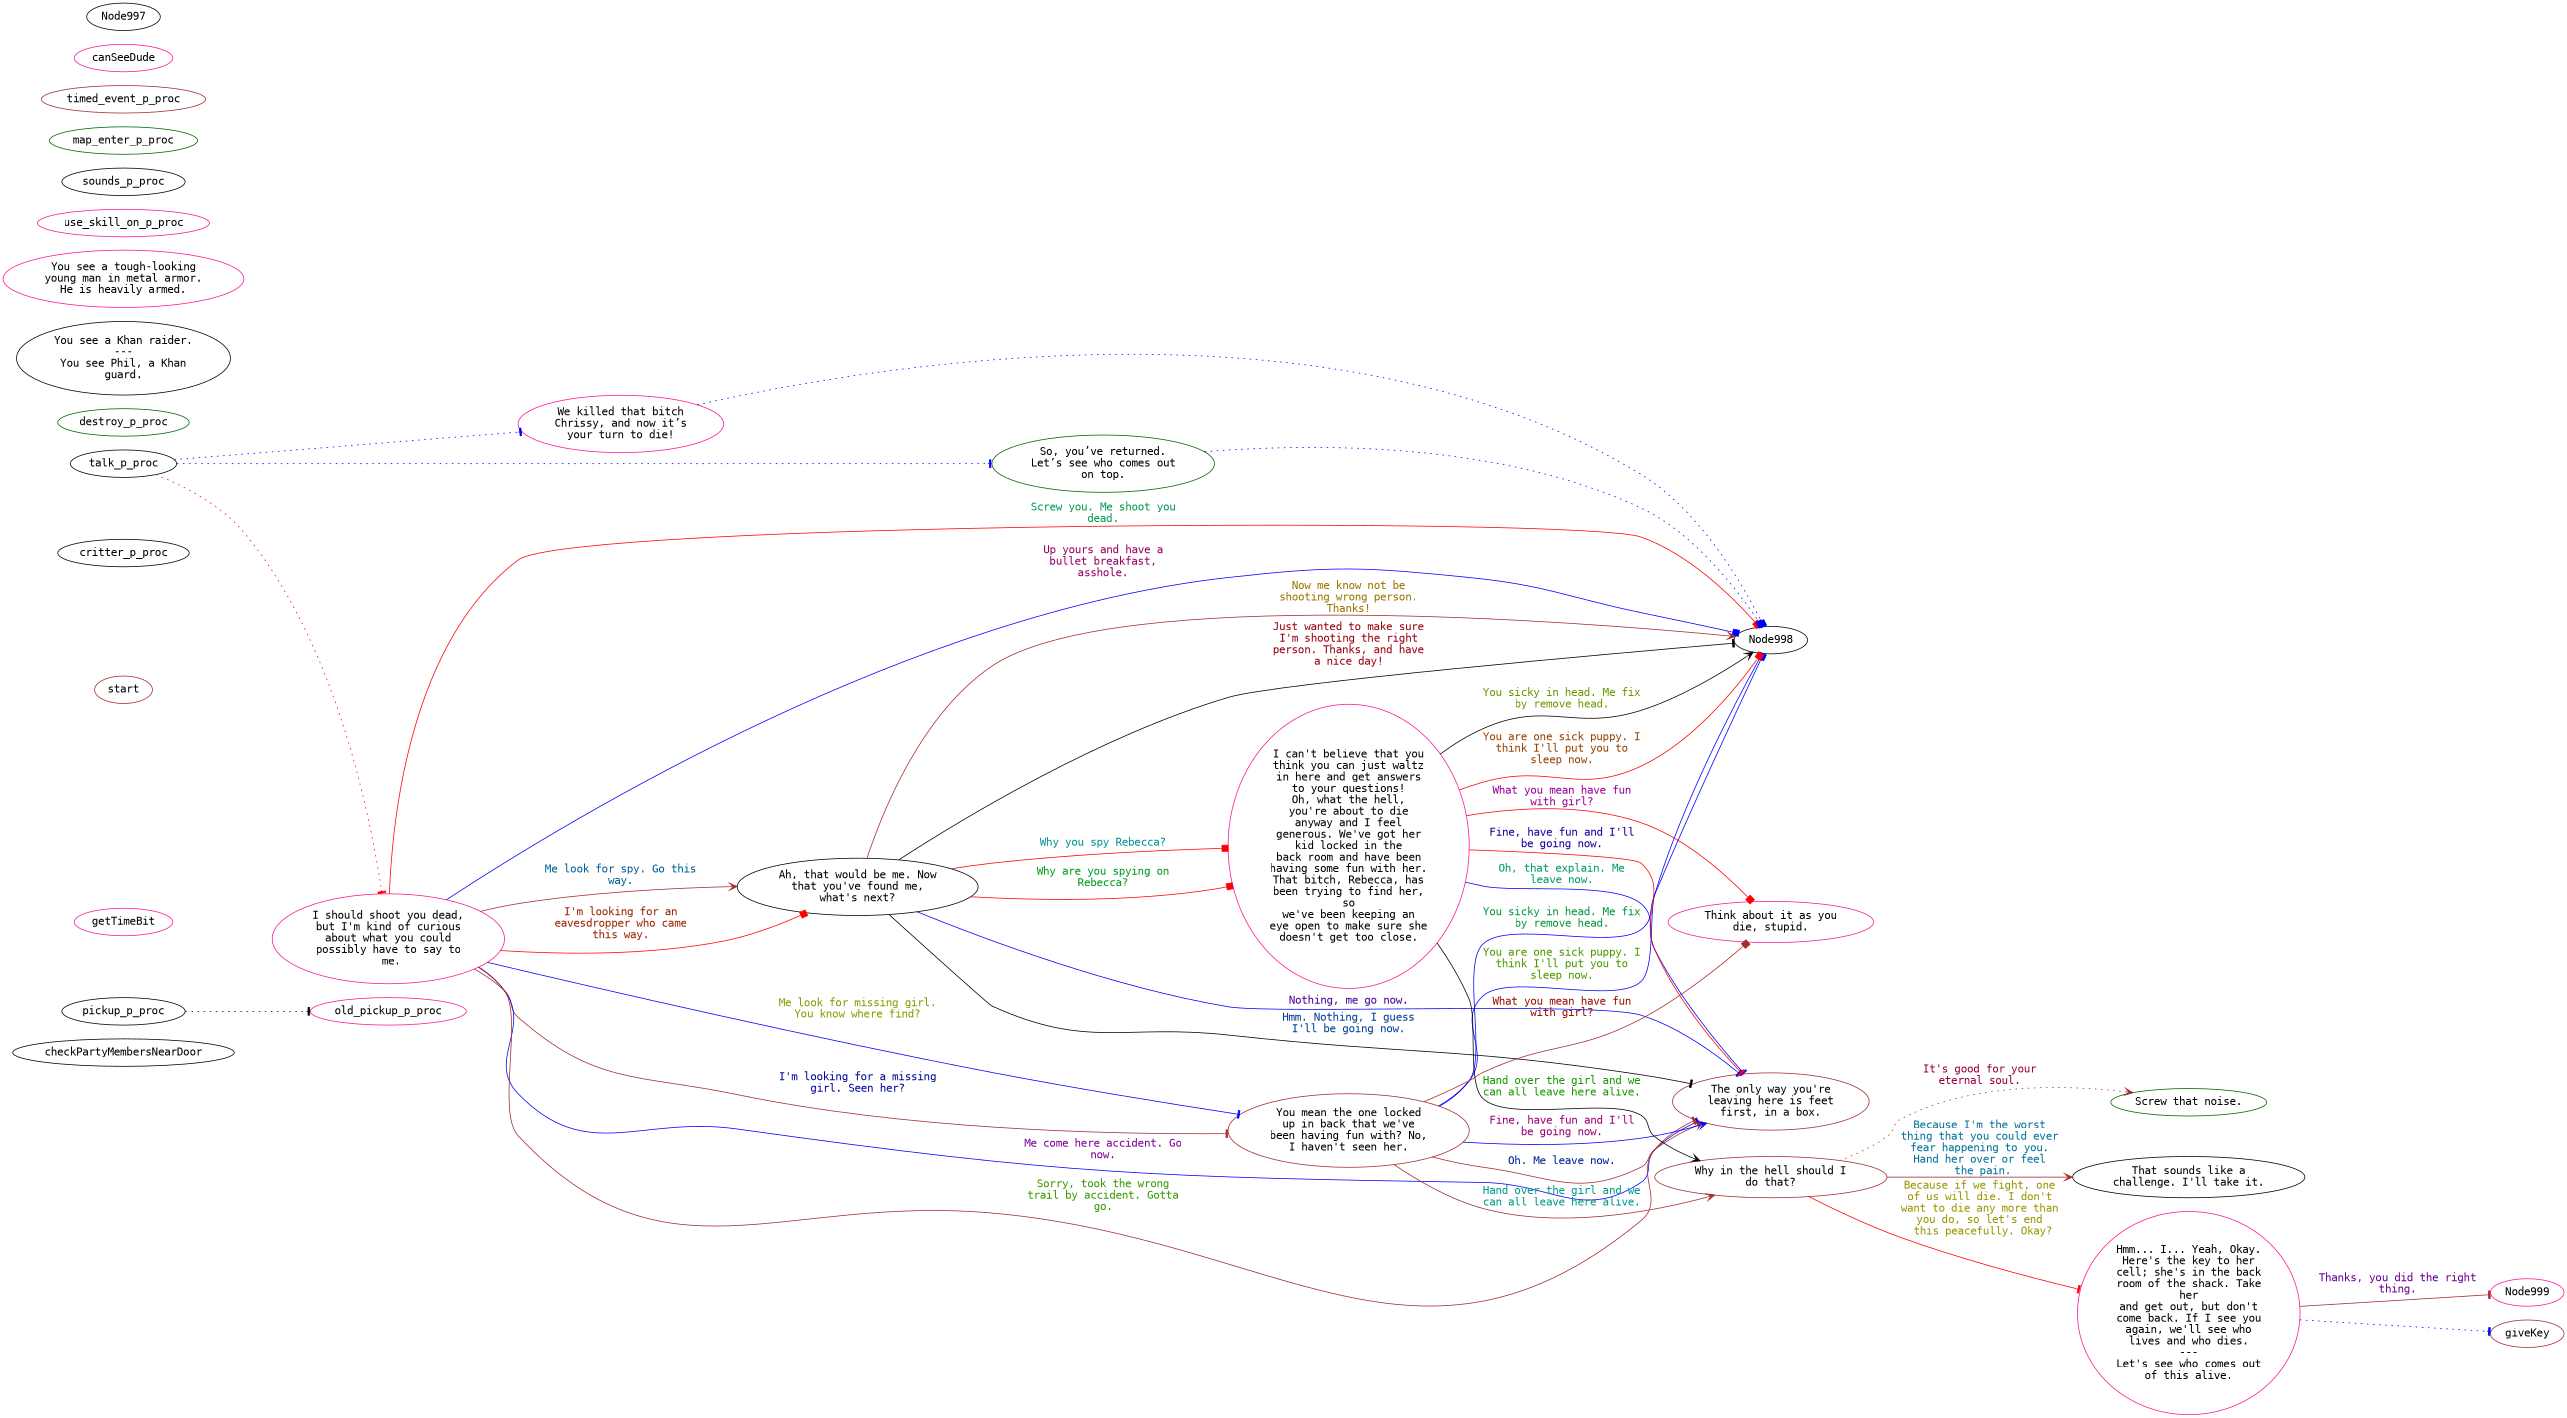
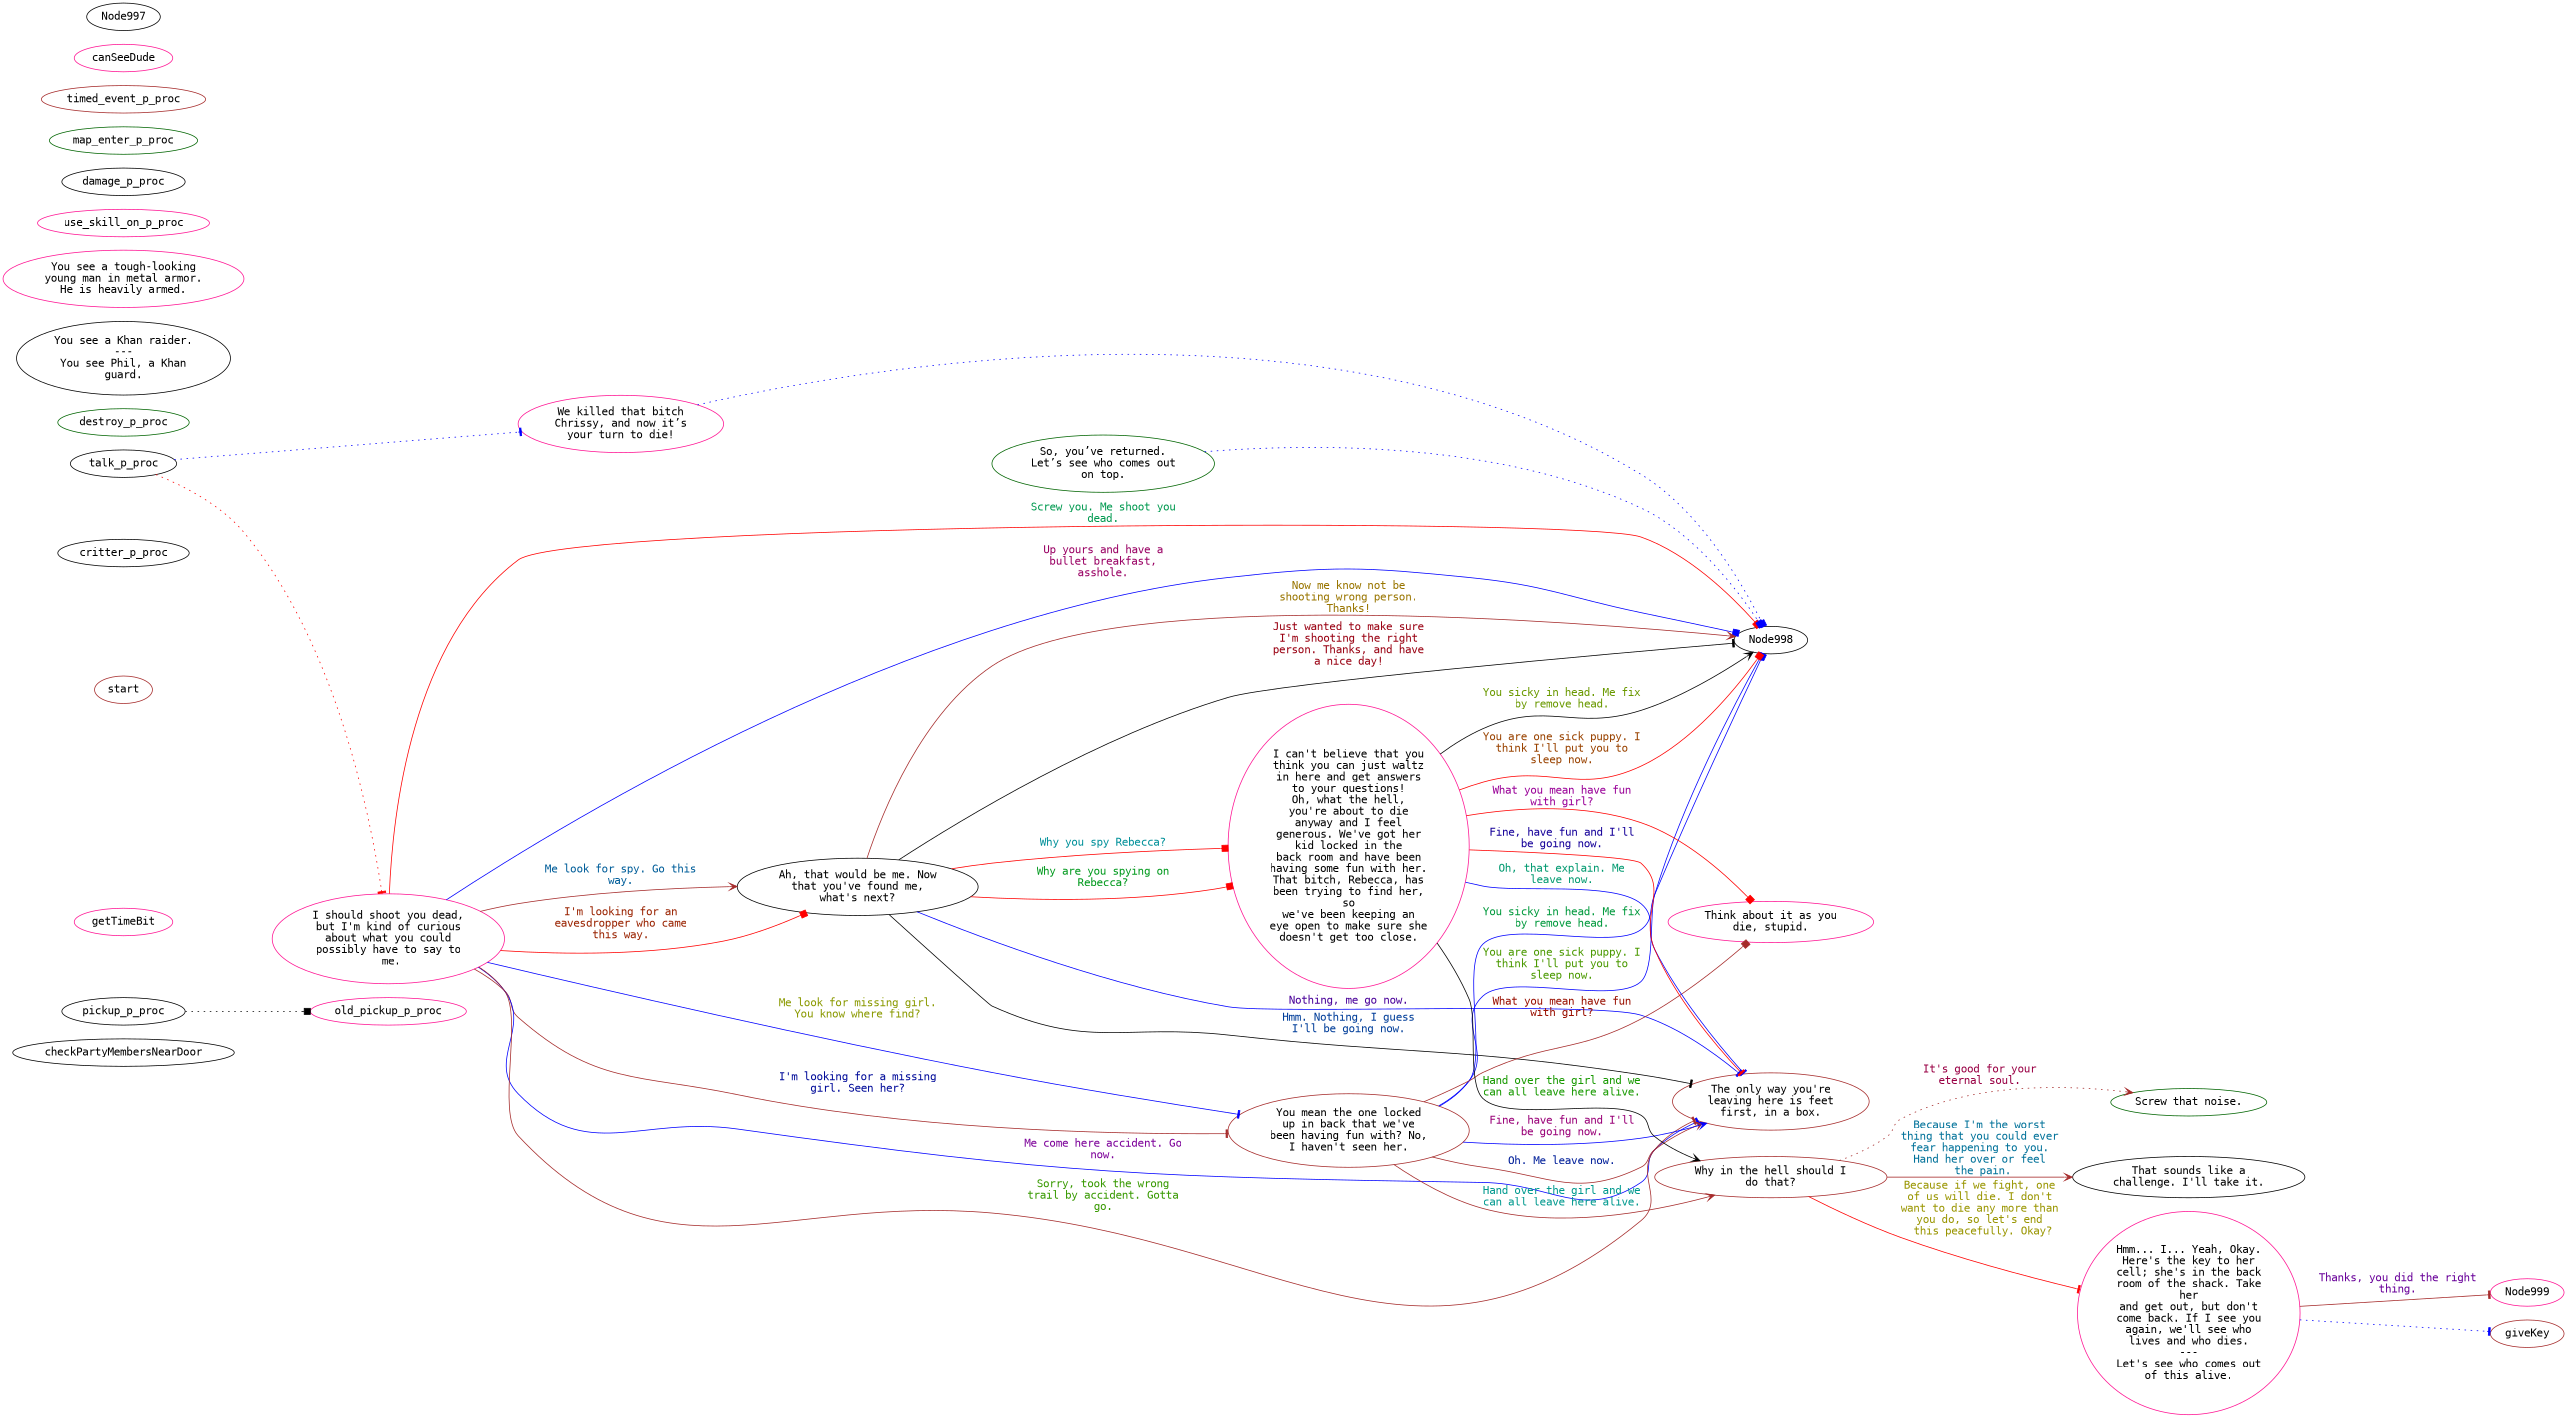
node "sounds_p_proc": label "sounds_p_proc" -> "damage_p_proc"
edge "talk_p_proc" -> "So, you’ve returned. Let’s see who comes out on top.": removed
edge "pickup_p_proc" -> "old_pickup_p_proc": arrowhead tee -> box
